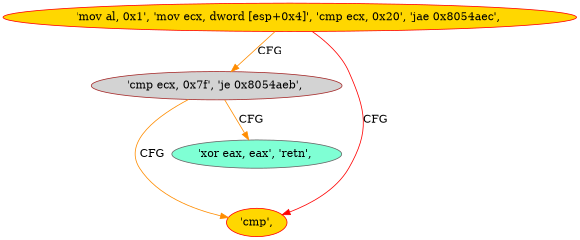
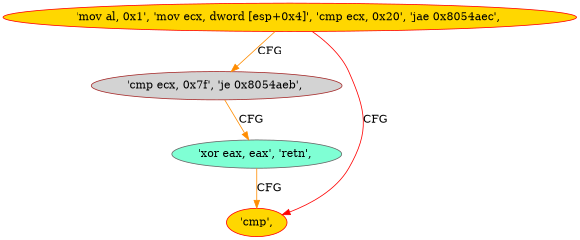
edge "'cmp ecx, 0x7f', 'je 0x8054aeb'," -> "'cmp',": now "'xor eax, eax', 'retn'," -> "'cmp',"
